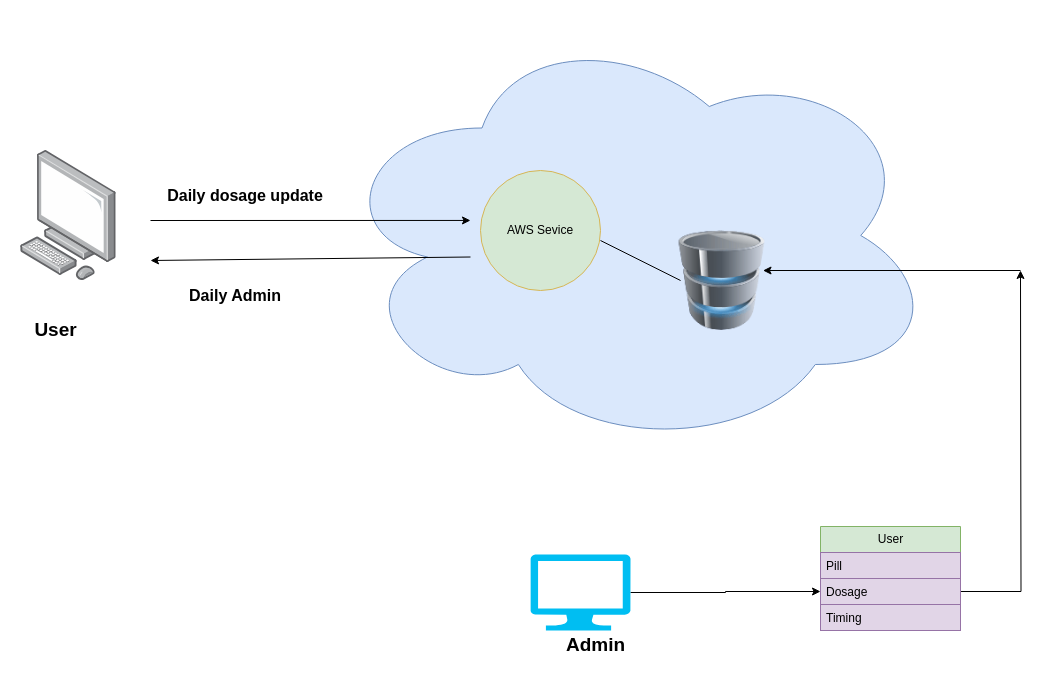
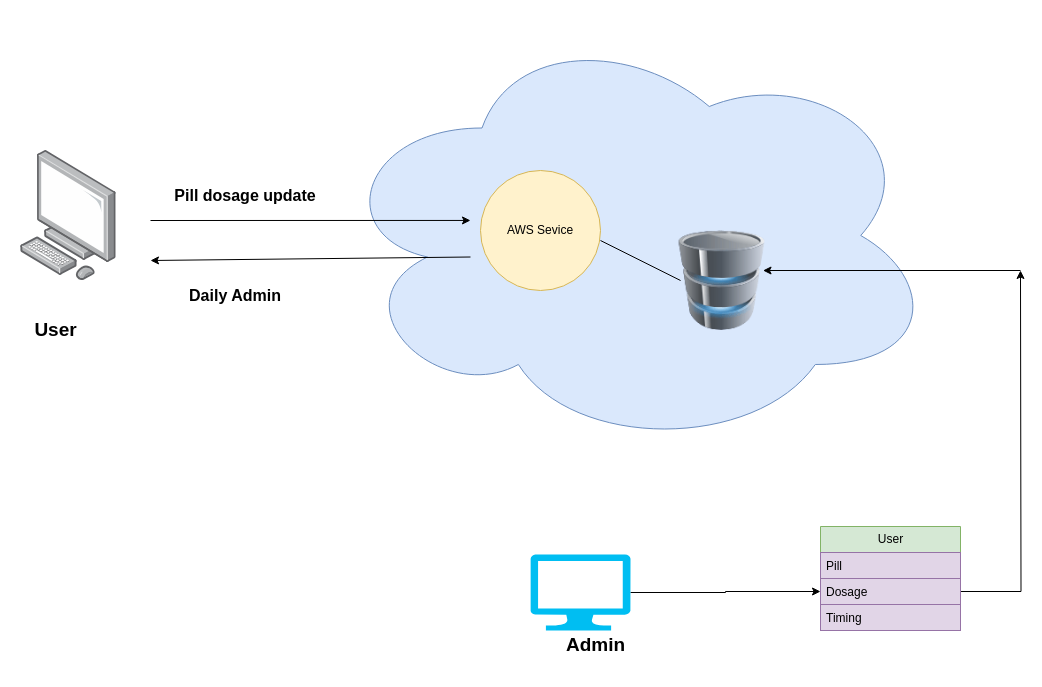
node "Daily dosage update": label "Daily dosage update" -> "Pill dosage update"
node "AWS Sevice": fillcolor #d5e8d4 -> #fff2cc
